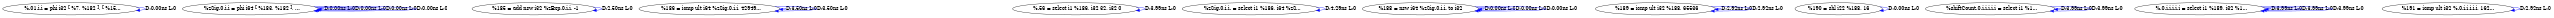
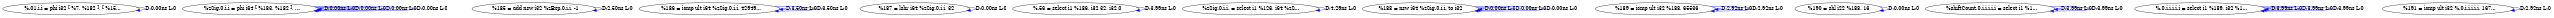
node "%187 = lshr i64 %zSig.0.i.i, 32": added
node "%zSig.0.i.i. = select i1 %186, i64 %zS...": label "%zSig.0.i.i. = select i1 %186, i64 %zS..." -> "%zSig.0.i.i. = select i1 %126, i64 %zS..."
node "%191 = icmp ult i32 %.0.i.i.i.i.i, 162...": label "%191 = icmp ult i32 %.0.i.i.i.i.i, 162..." -> "%191 = icmp ult i32 %.0.i.i.i.i.i, 167..."
